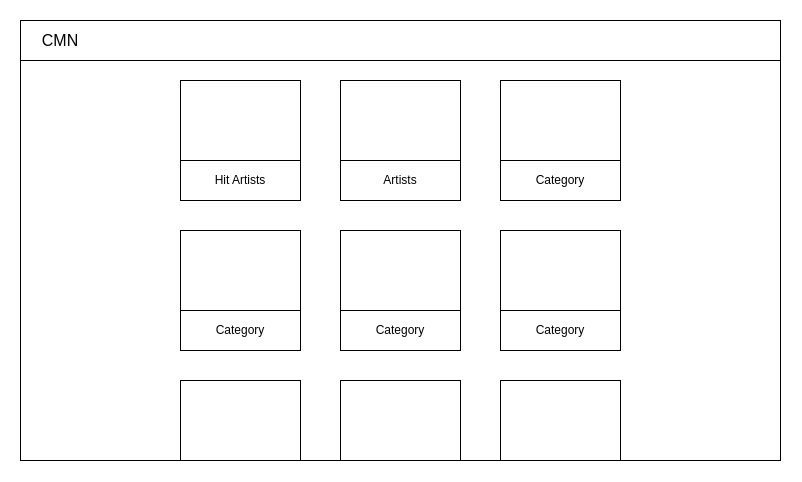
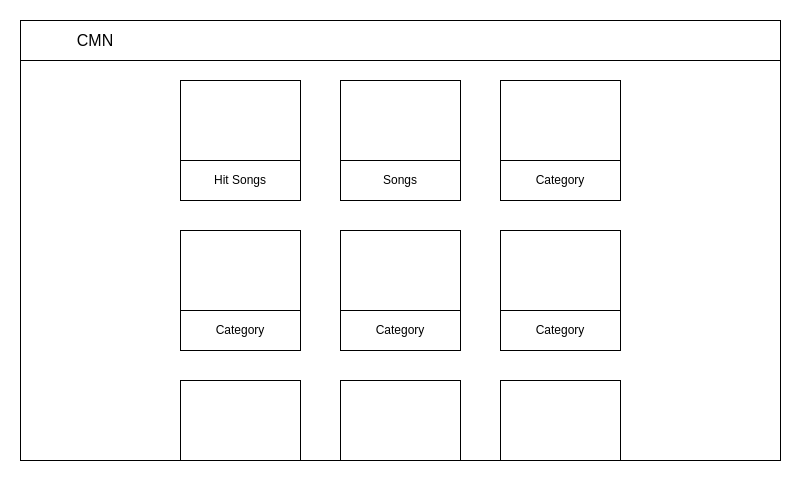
node "CMN": moved (61, 41) -> (96, 41)
node "Hit Artists": label "Hit Artists" -> "Hit Songs"
node "Artists": label "Artists" -> "Songs"
